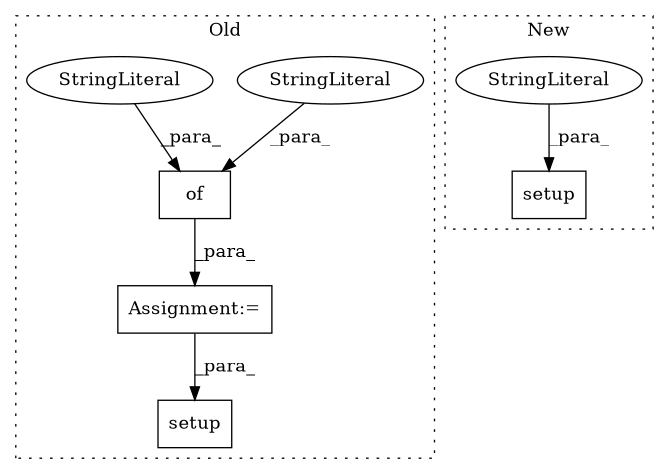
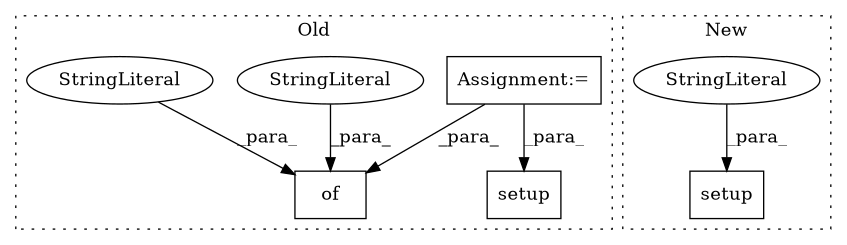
edge "of" -> "Assignment:=": reversed
